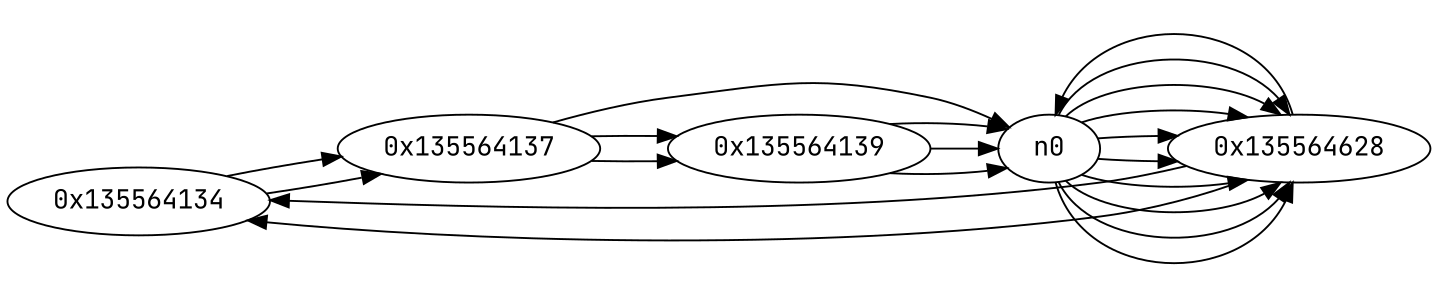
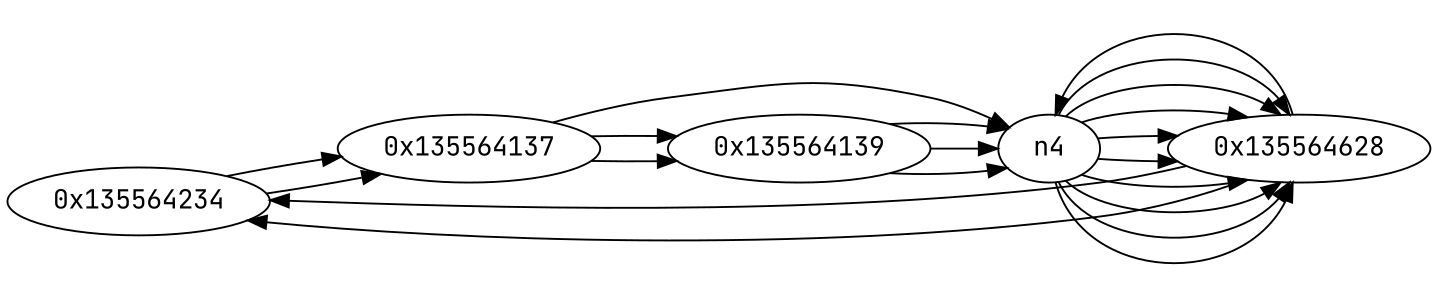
node "n0": label "n0" -> "n4"
node "0x135564134": label "0x135564134" -> "0x135564234"
